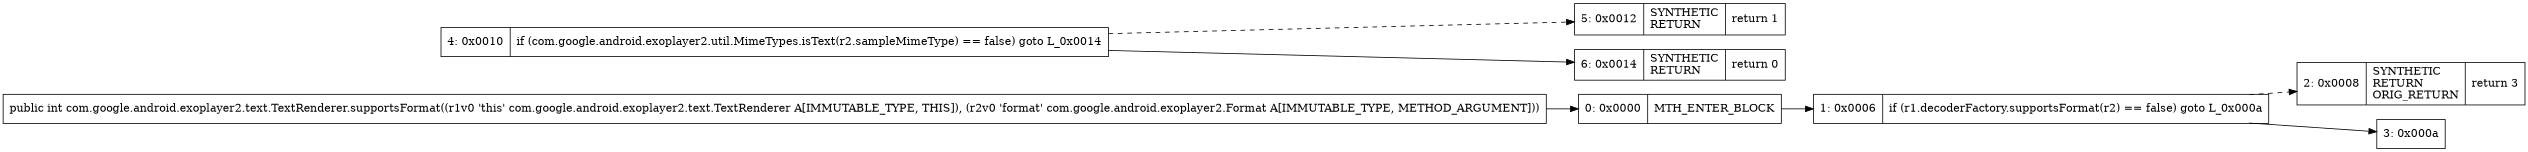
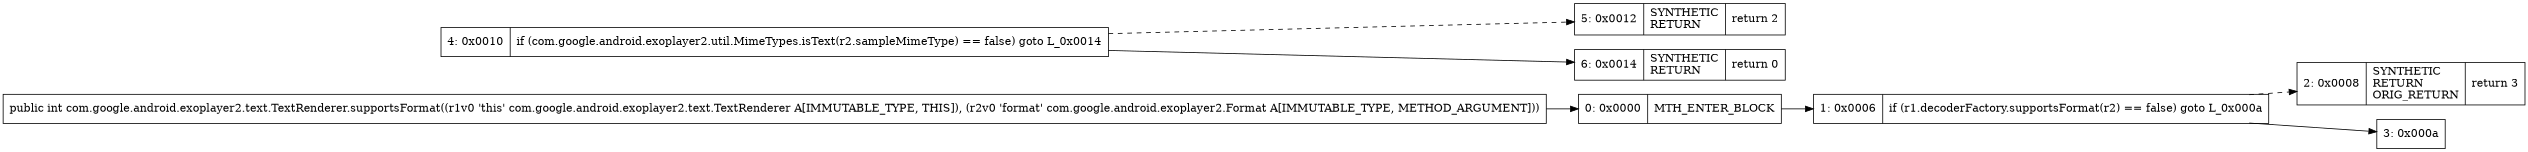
node "5: 0x0012": text "return 1" -> "return 2"
